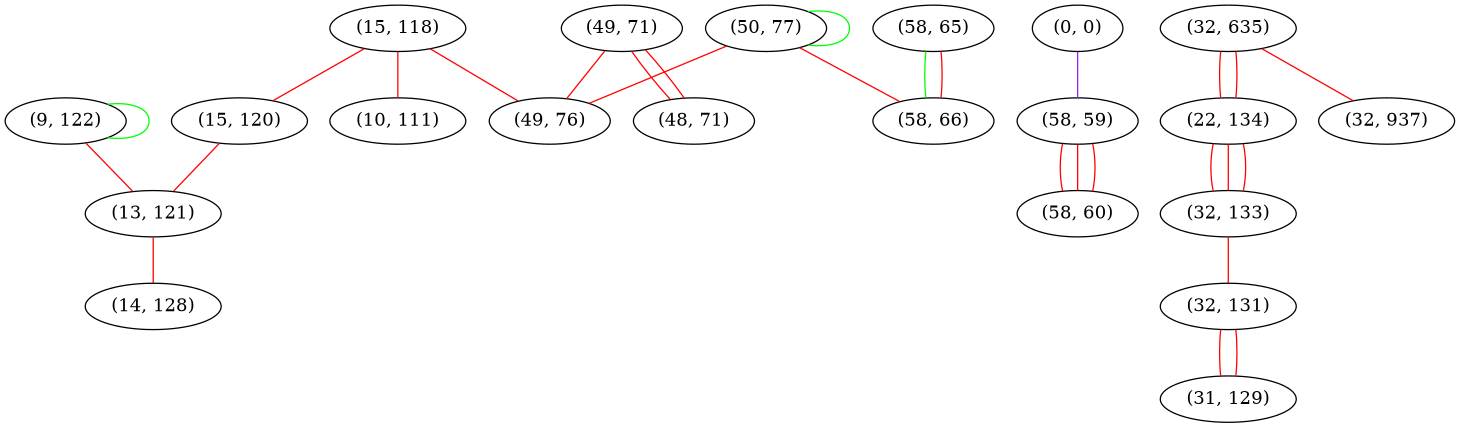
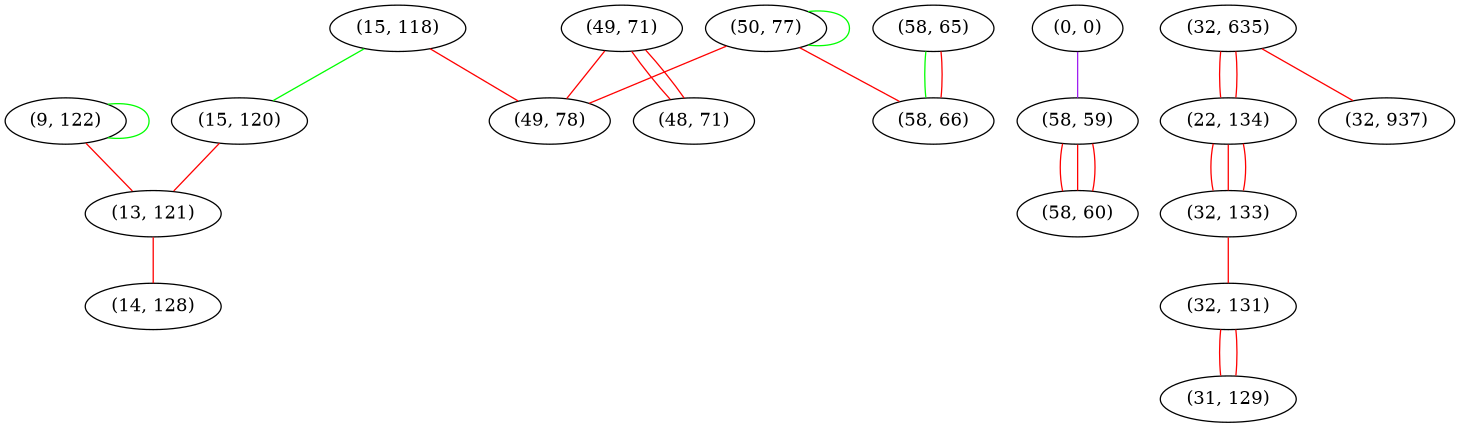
edge "(15, 118)" -- "(15, 120)": color red -> green
node "(10, 111)": removed
node "(49, 76)": label "(49, 76)" -> "(49, 78)"
